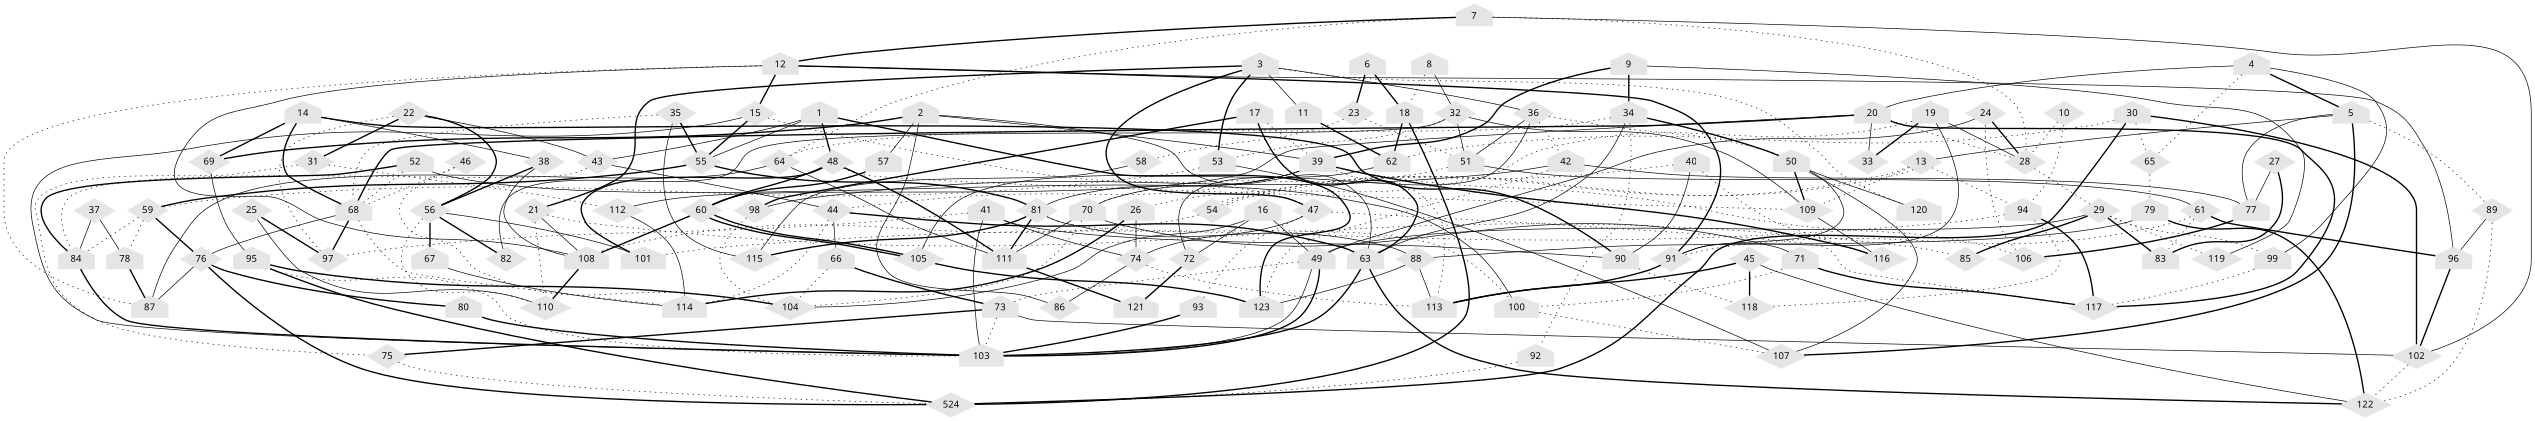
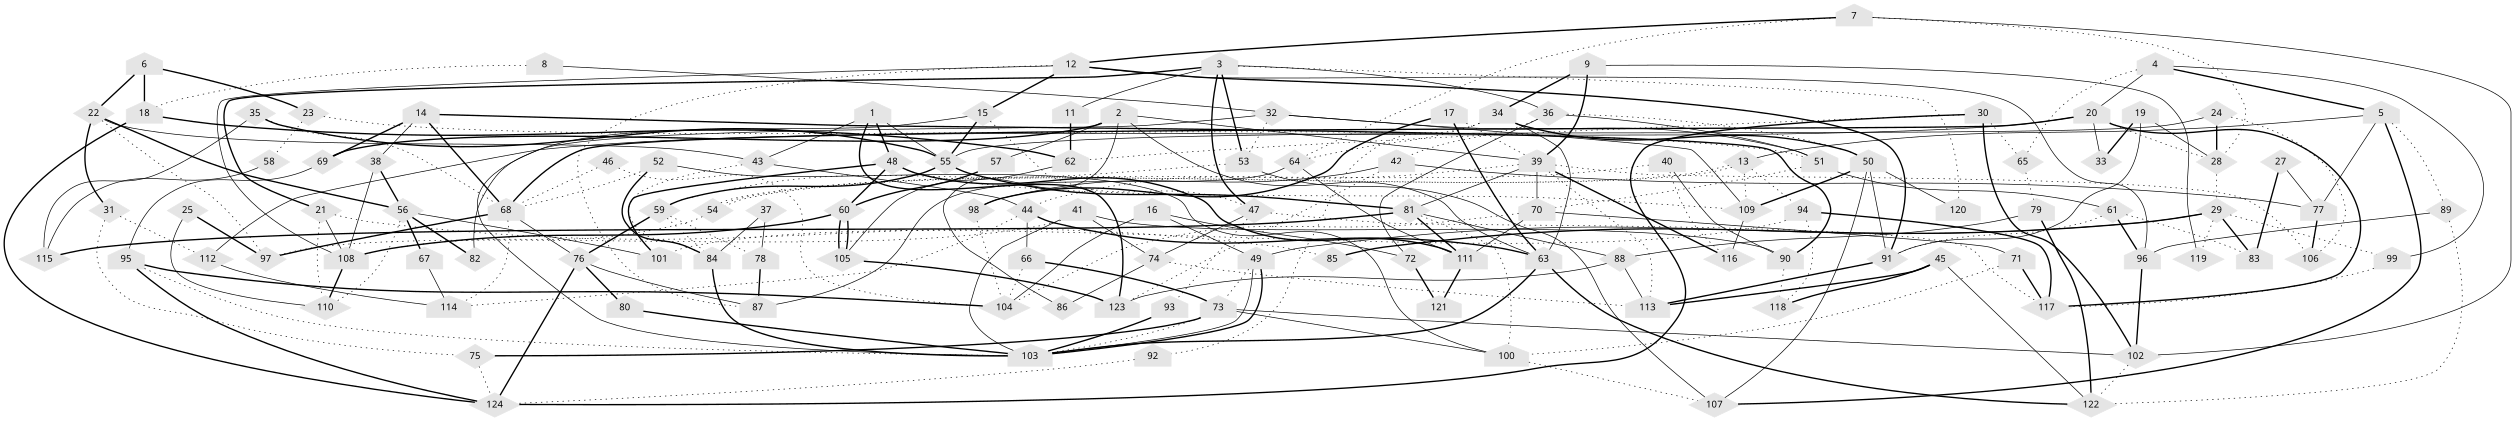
edge "6" -- "22": added
node "10": removed
edge "24" -- "49": now "24" -- "55"
node "26": removed
edge "73" -- "100": added
node "524": label "524" -> "124"
